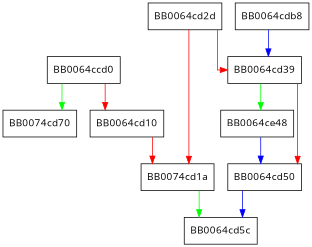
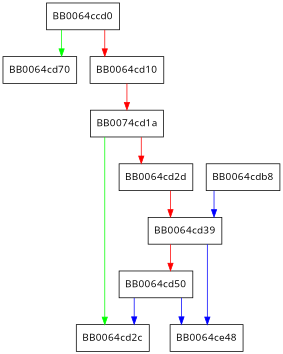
edge "BB0064cd2d" -> "BB0074cd1a": reversed
edge "BB0064cd39" -> "BB0064ce48": color green -> blue
node "BB0074cd70": label "BB0074cd70" -> "BB0064cd70"
edge "BB0064ce48" -> "BB0064cd50": reversed
node "BB0064cd5c": label "BB0064cd5c" -> "BB0064cd2c"
